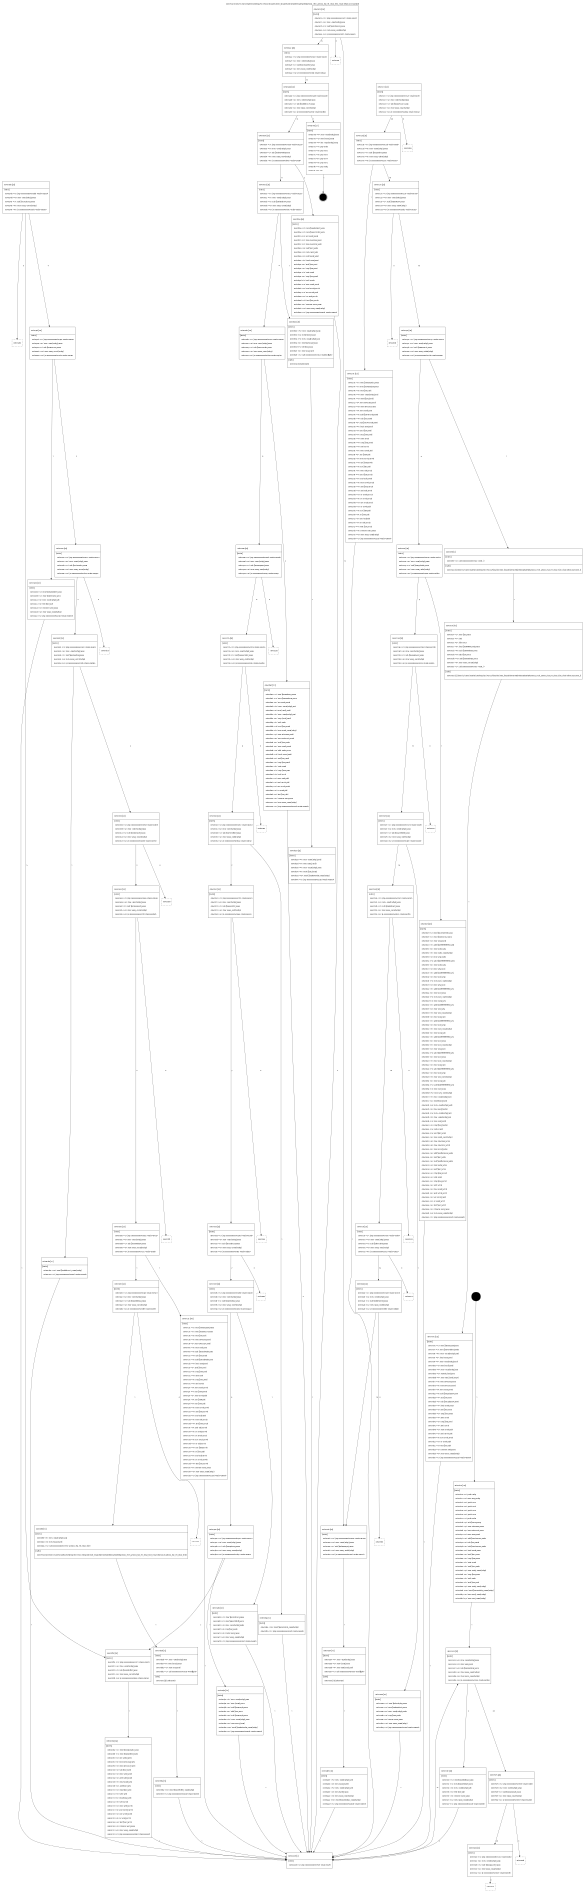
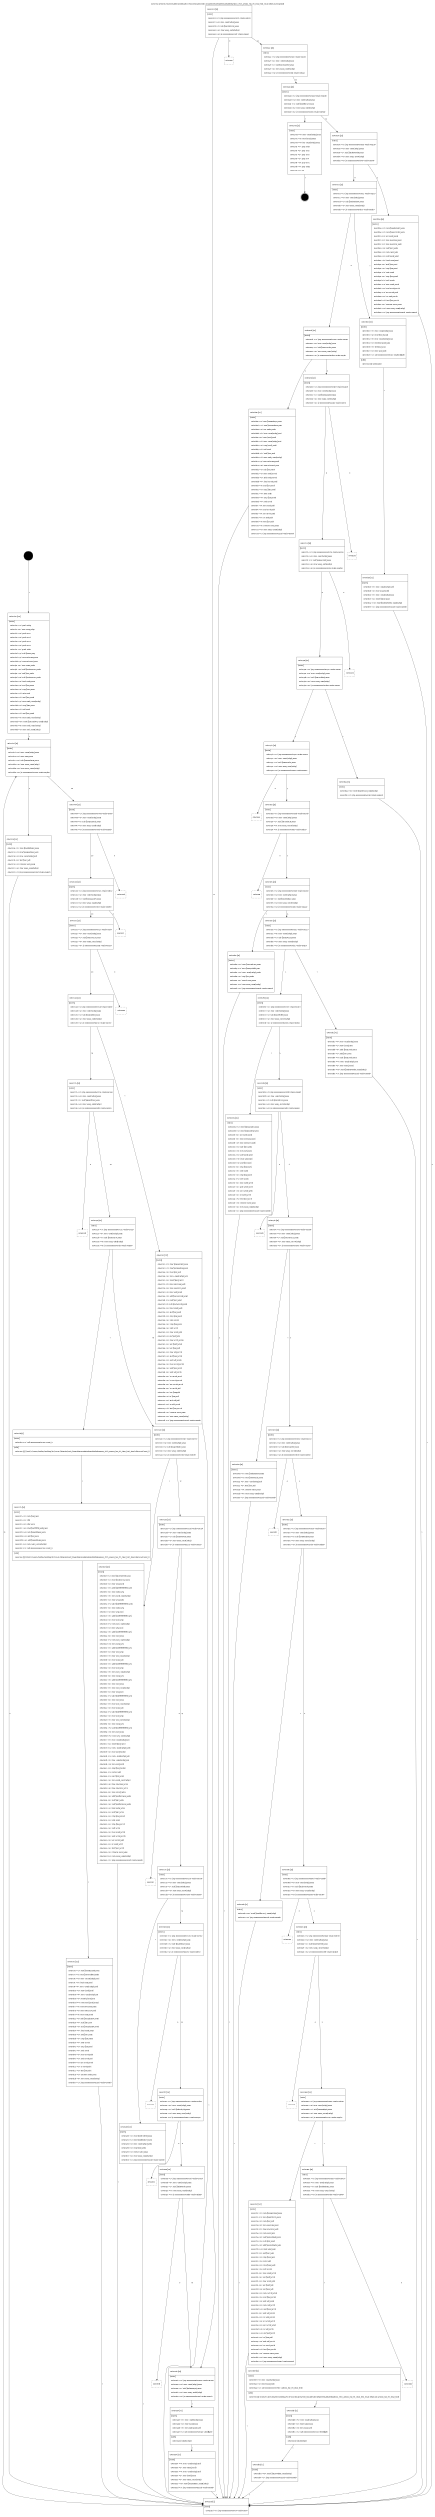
edge "0x401500 [28]" -> "0x40151c [28]": added, label "20"
edge "0x4017d8 [28]" -> "0x4017bc [28]": reversed
